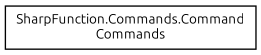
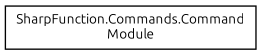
node "SharpFunction.Commands.Command Commands": label "SharpFunction.Commands.Command Commands" -> "SharpFunction.Commands.Command Module"
